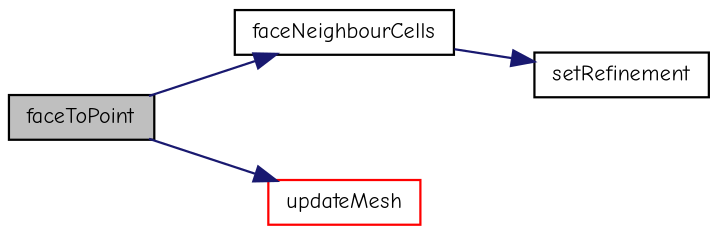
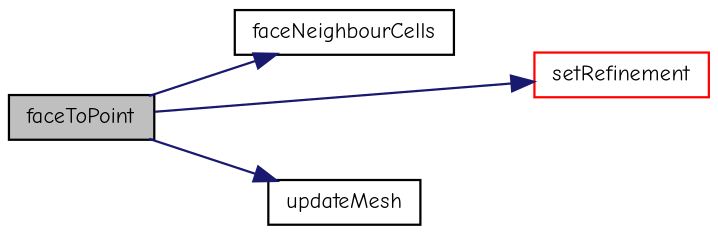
edge "faceNeighbourCells" -> "setRefinement": now "faceToPoint" -> "setRefinement"
node "setRefinement": color black -> red
node "updateMesh": color red -> black
